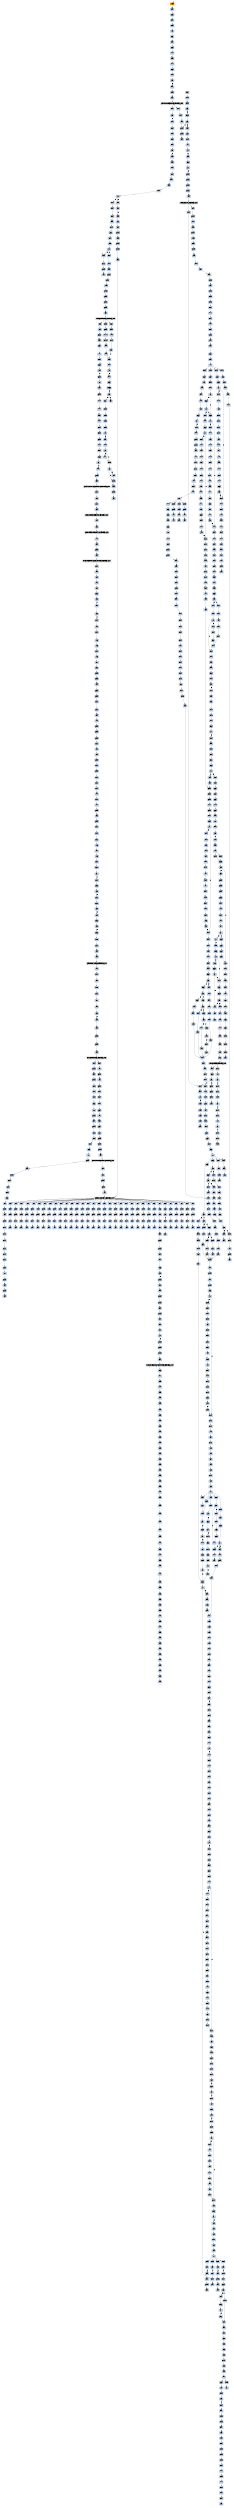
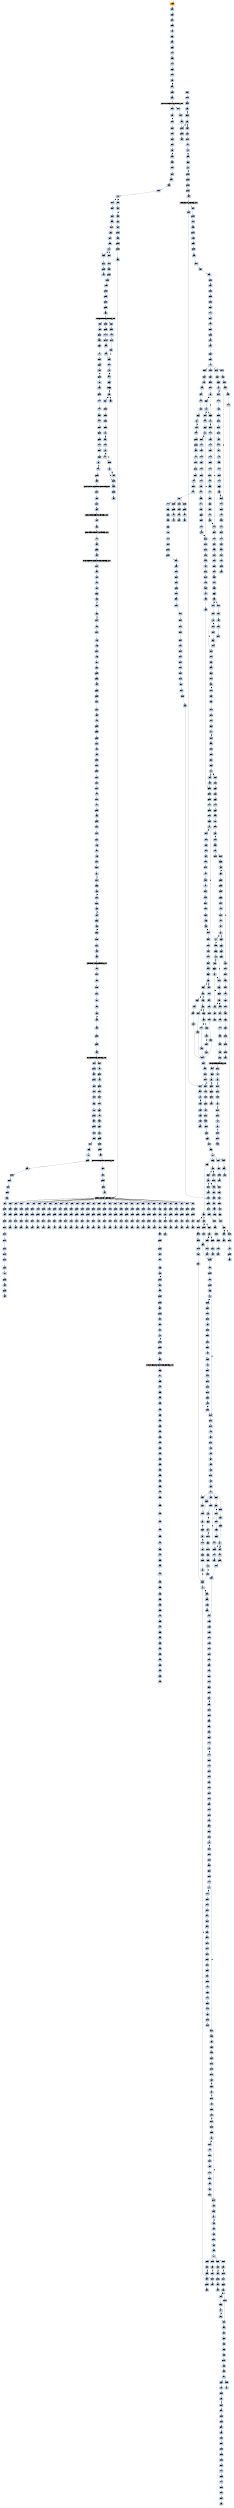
node "GETMODULEHANDLEA-KERNEL32-DLL": label "GETMODULEHANDLEA-KERNEL32-DLL" -> "GETMODULEHANDLEA-KERNEL62-DLL"
